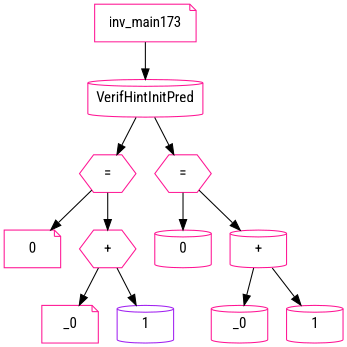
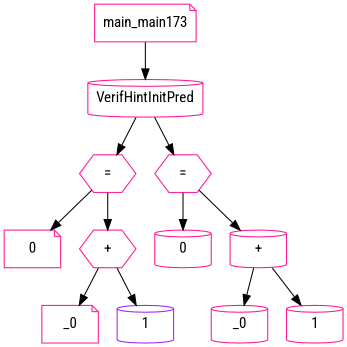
node "inv_main173": label "inv_main173" -> "main_main173"
